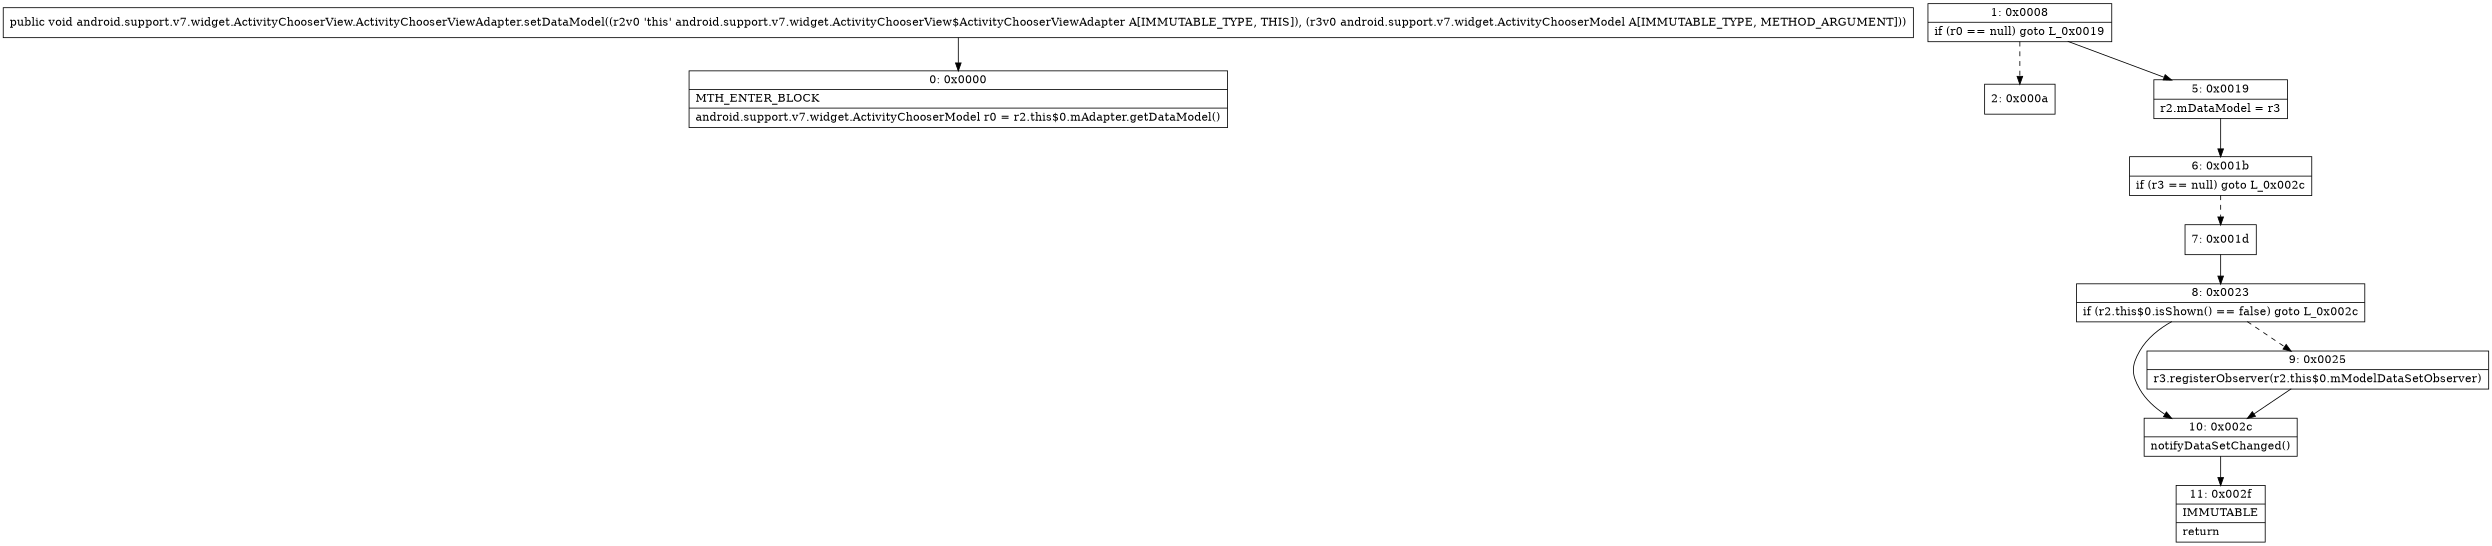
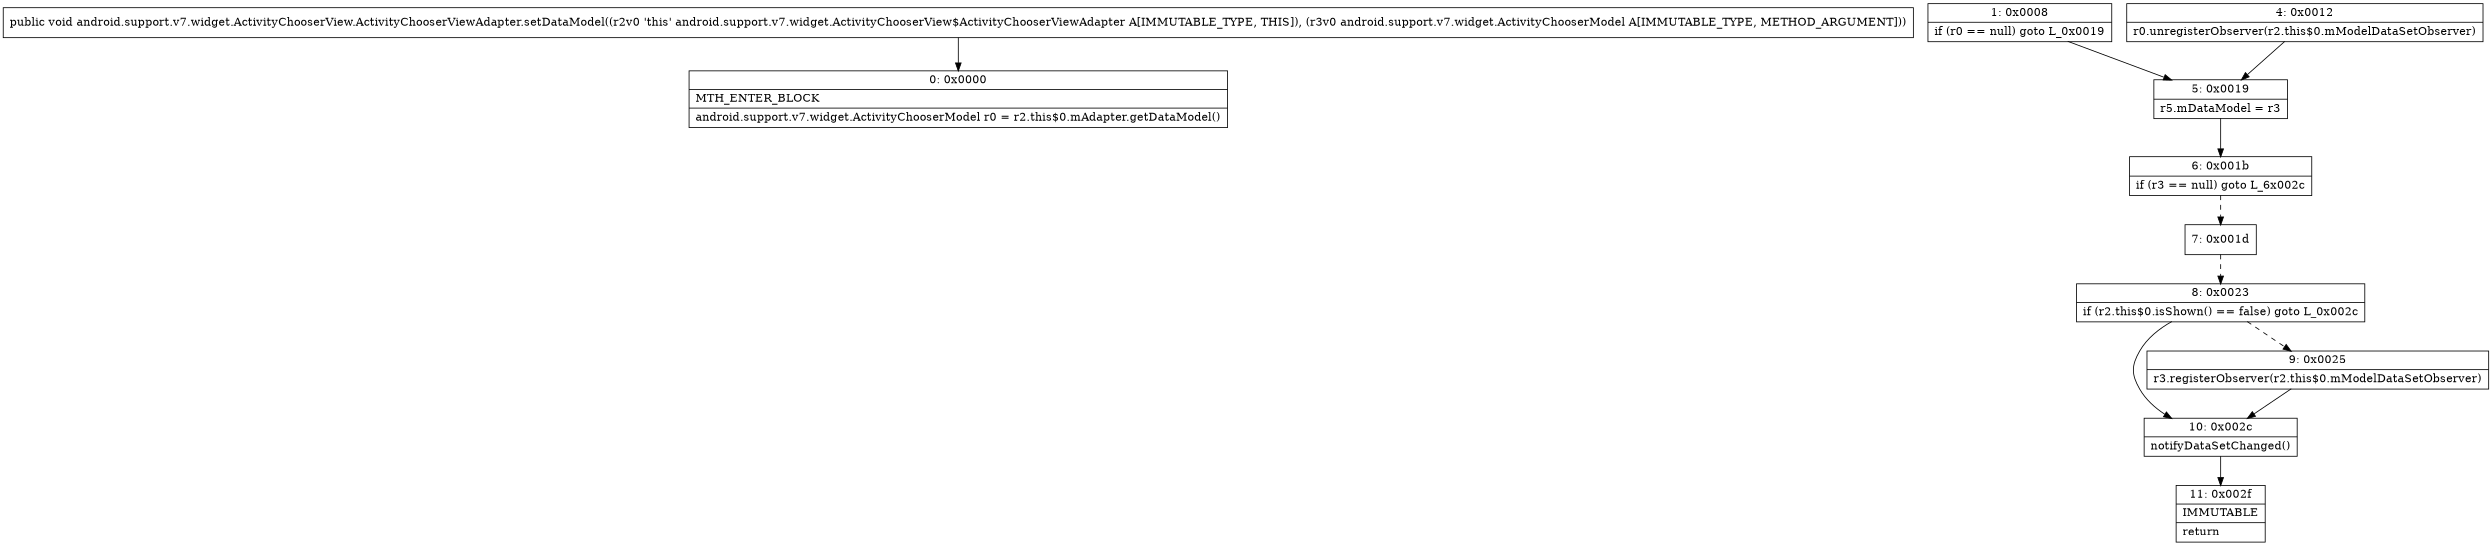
node "4: 0x0012": added
node "2: 0x000a": removed
node "5: 0x0019": text "r2.mDataModel = r3" -> "r5.mDataModel = r3"
node "6: 0x001b": text "if (r3 == null) goto L_0x002c" -> "if (r3 == null) goto L_6x002c"
edge "7: 0x001d" -> "8: 0x0023": style solid -> dashed
